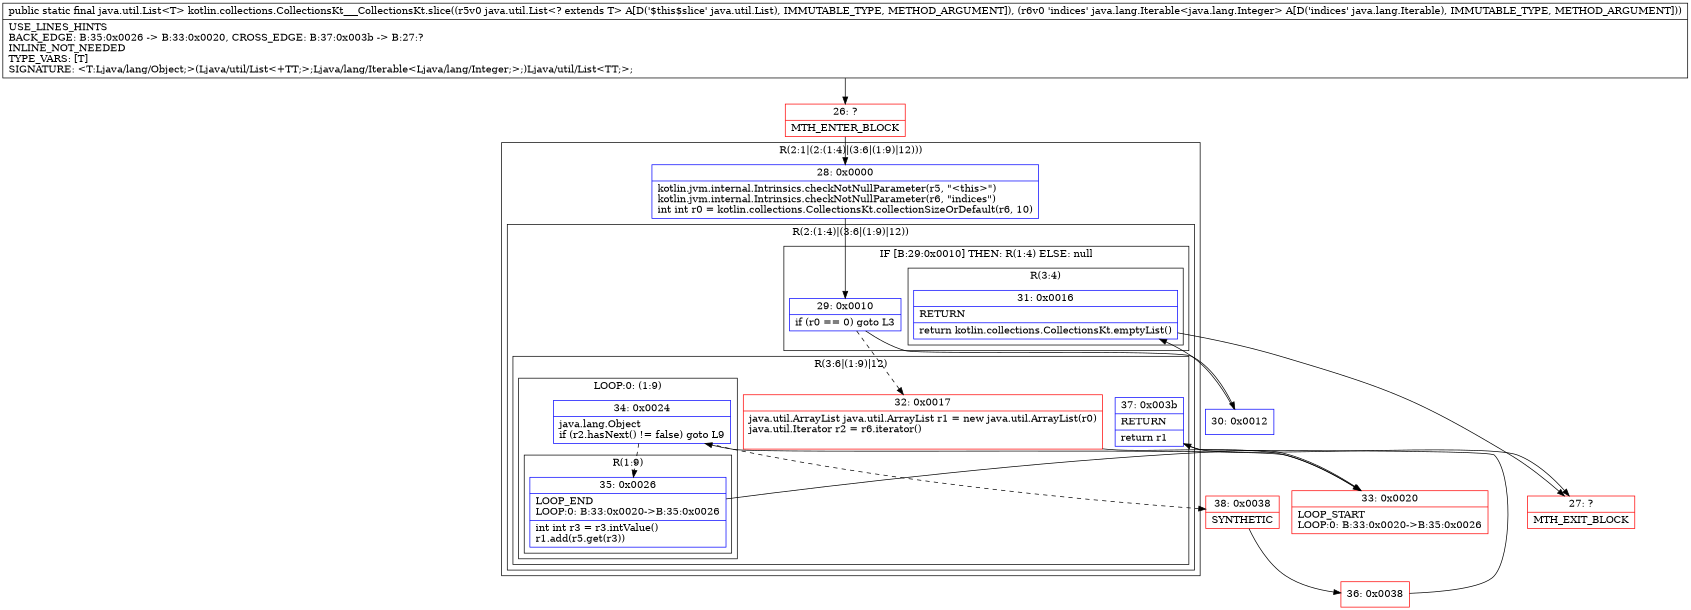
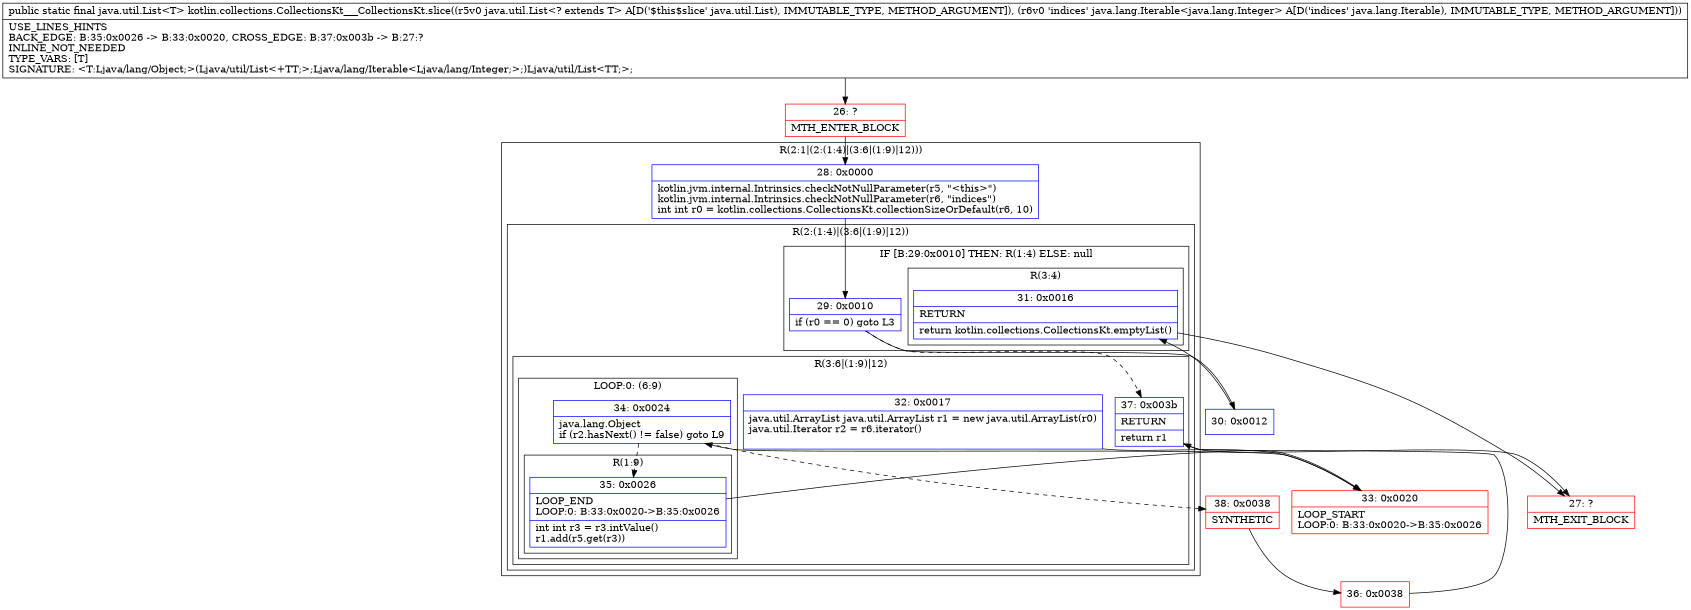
edge "29: 0x0010" -> "32: 0x0017": now "29: 0x0010" -> "37: 0x003b"
cluster "LOOP:0: (1:9)": label "LOOP:0: (1:9)" -> "LOOP:0: (6:9)"
node "32: 0x0017": color red -> blue
